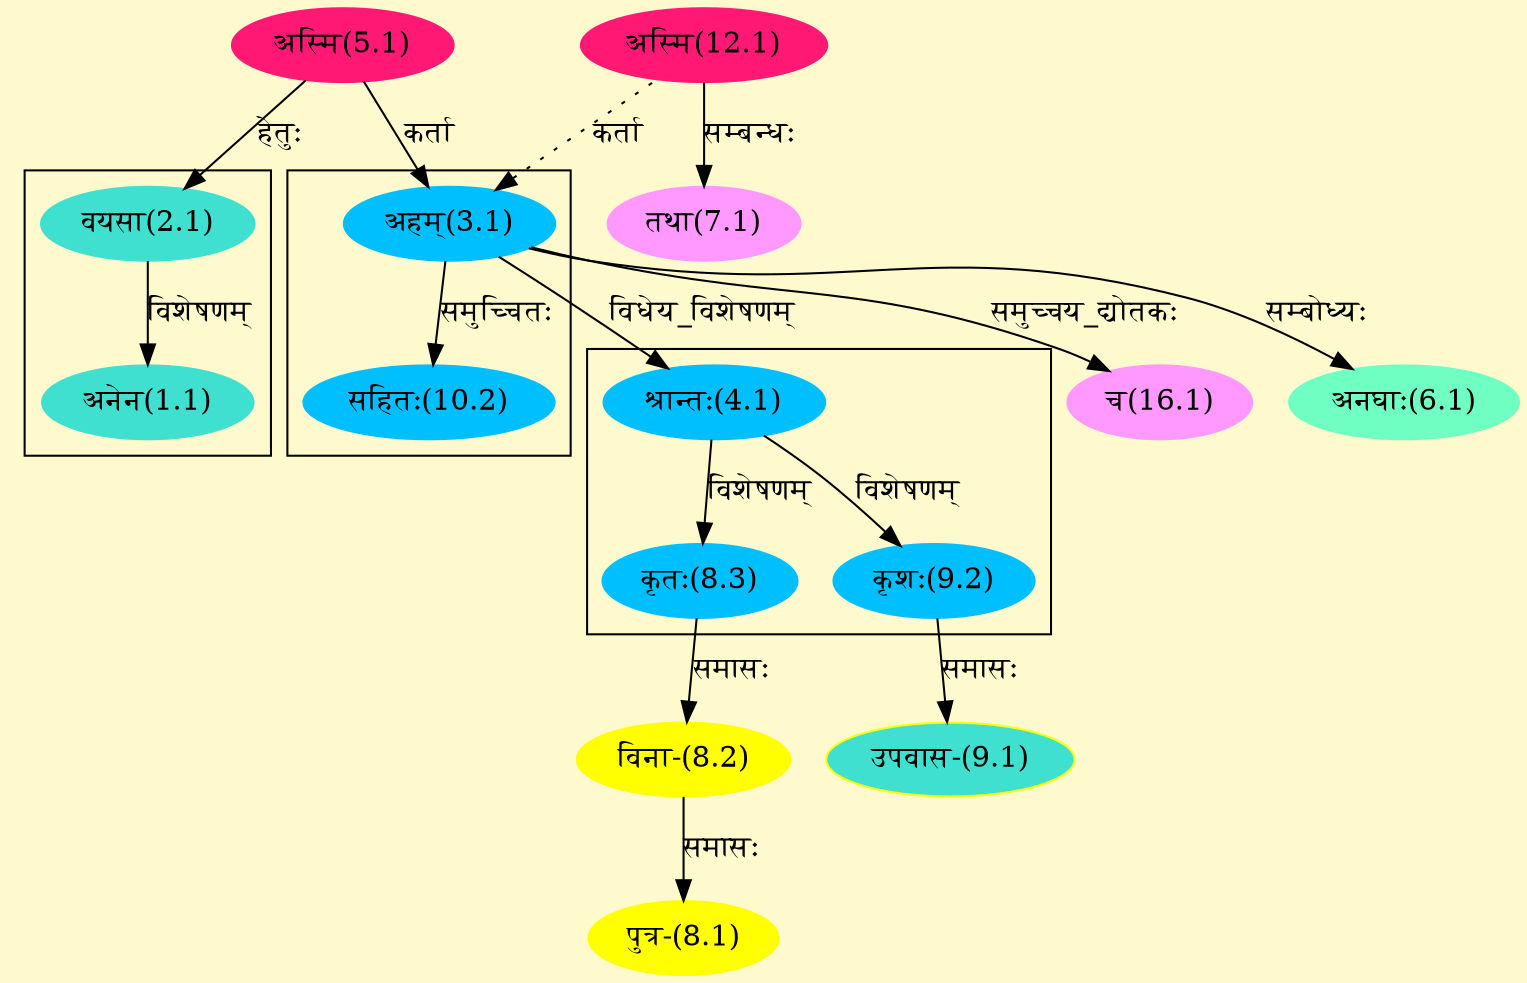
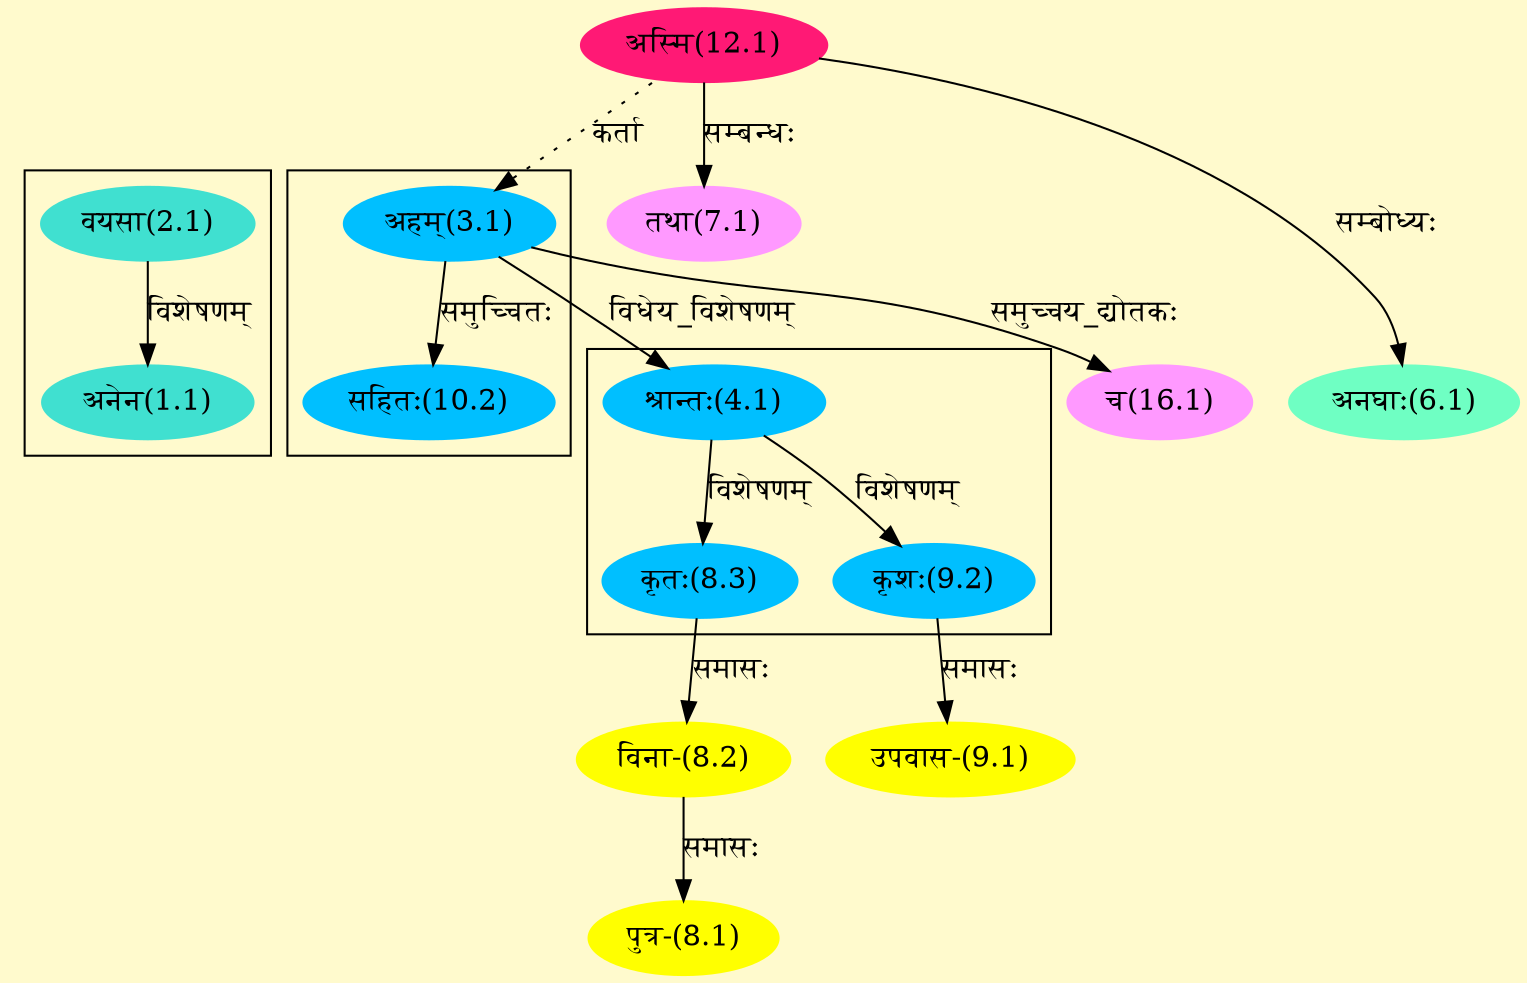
node "अस्मि(5.1)": removed
edge "अहम्(3.1)" -> "अनघाः(6.1)": now "अस्मि(12.1)" -> "अनघाः(6.1)"
node "उपवास-(9.1)": fillcolor #40e0d0 -> #ffff00
